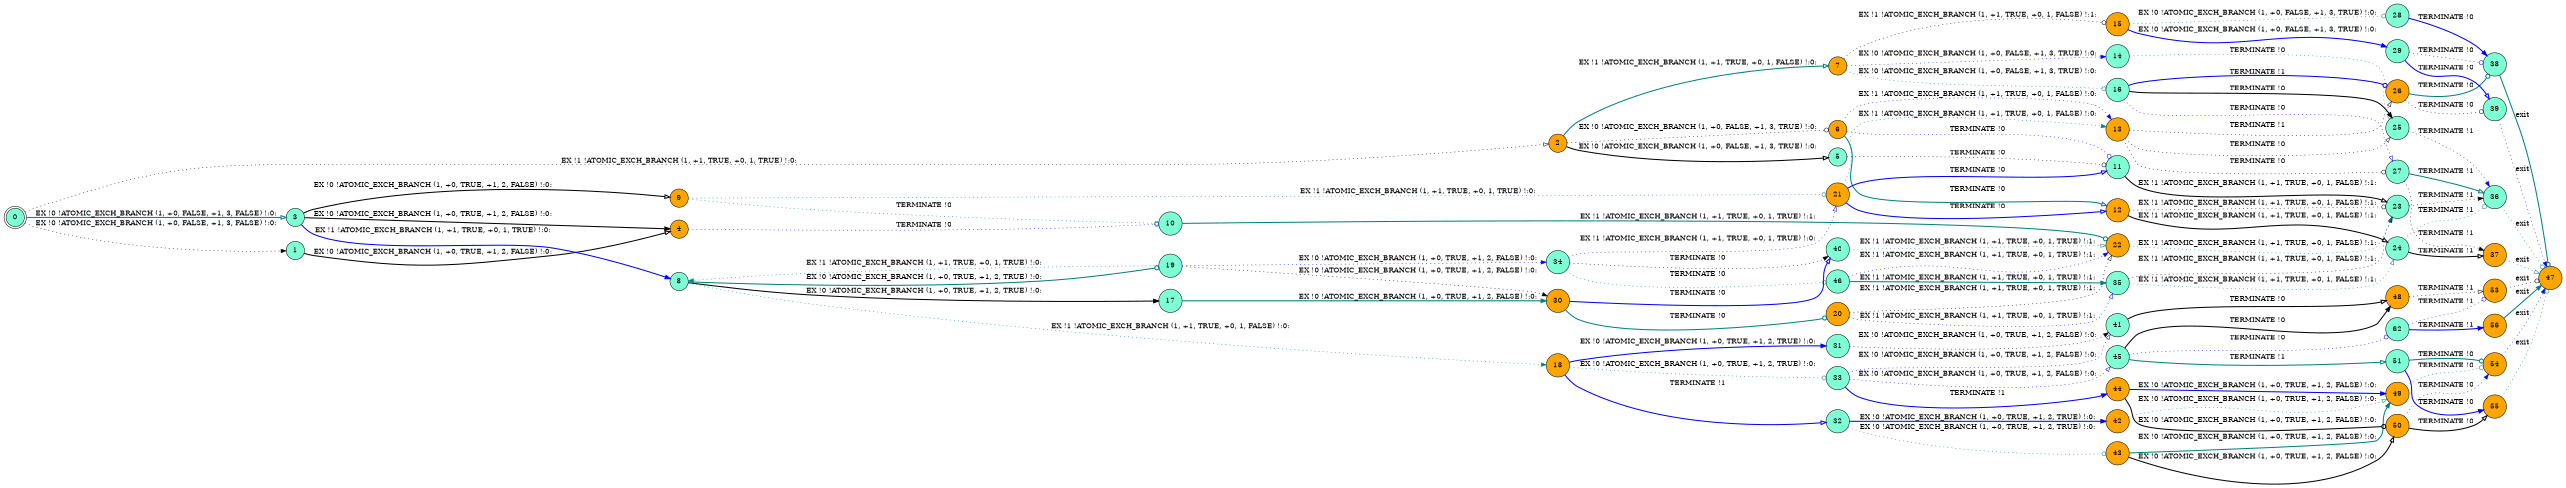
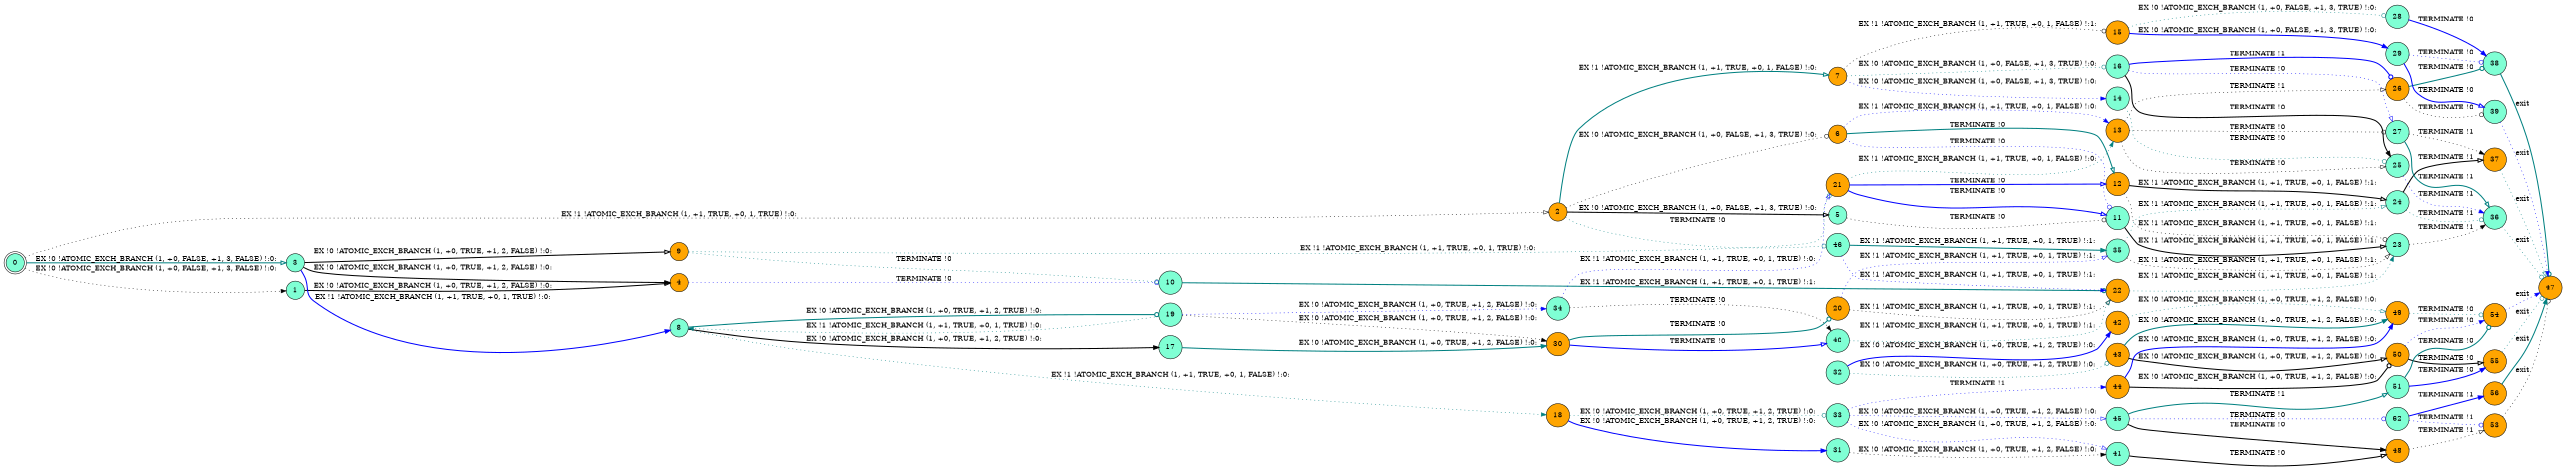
edge "34" -> "46": now "2" -> "46"
edge "33" -> "44": style bold -> dotted
edge "18" -> "32": removed, label "TERMINATE !1"
